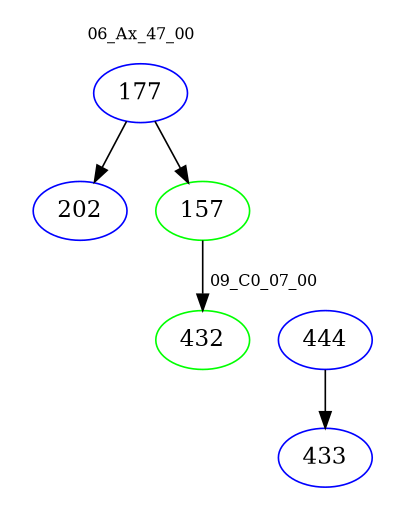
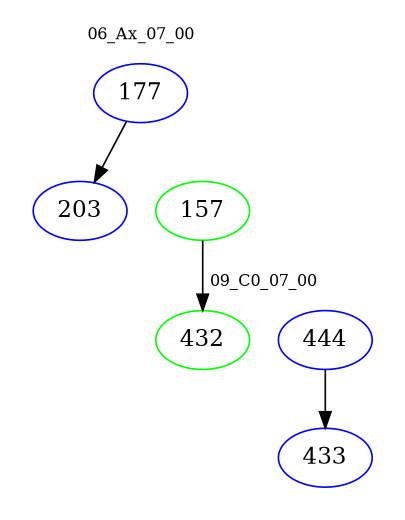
cluster "06_Ax_47_00": label "06_Ax_47_00" -> "06_Ax_07_00"
edge "177" -> "157": removed
node "202": label "202" -> "203"
